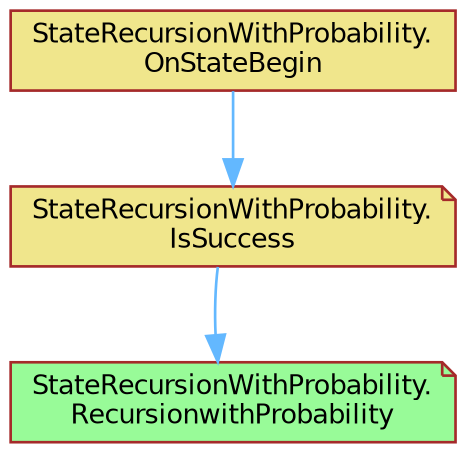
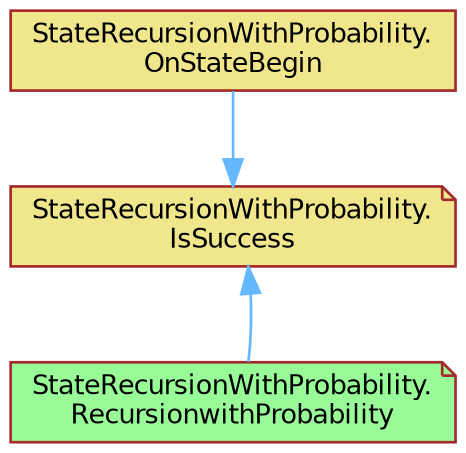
edge "StateRecursionWithProbability. IsSuccess" -> "StateRecursionWithProbability. RecursionwithProbability": reversed
